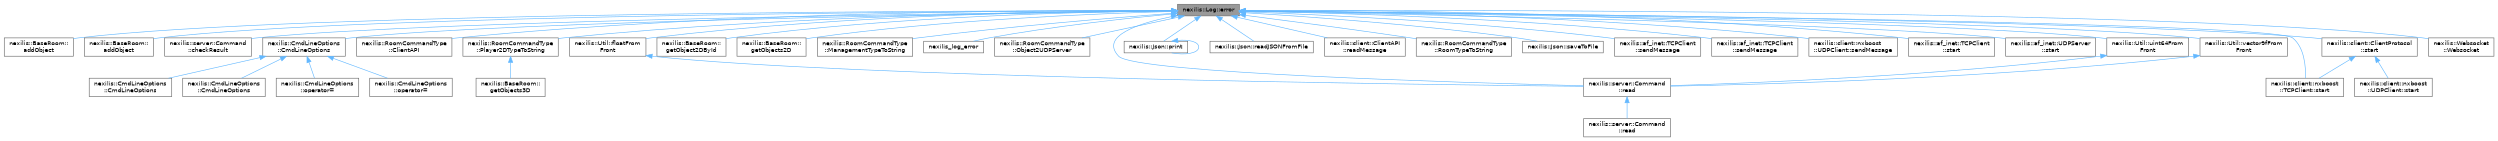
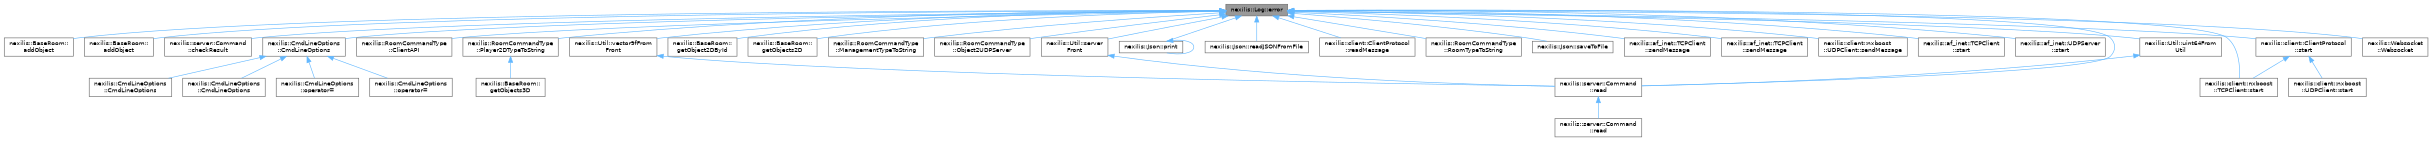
node "nexilis::Util::floatFrom Front": label "nexilis::Util::floatFrom Front" -> "nexilis::Util::server Front"
node "nexilis_log_error": removed
node "nexilis::client::ClientAPI ::readMessage": label "nexilis::client::ClientAPI ::readMessage" -> "nexilis::client::ClientProtocol ::readMessage"
node "nexilis::Util::uint64From Front": label "nexilis::Util::uint64From Front" -> "nexilis::Util::uint64From Util"
